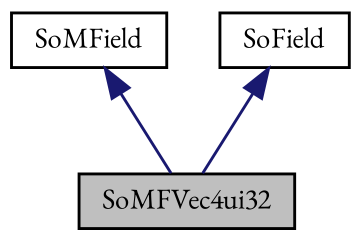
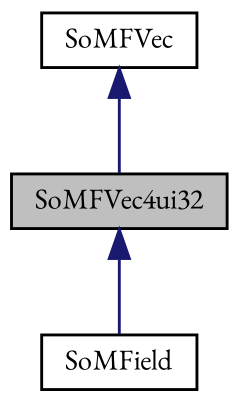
node "SoField": label "SoField" -> "SoMFVec"
edge "SoMFVec4ui32" -> "SoMField": reversed
